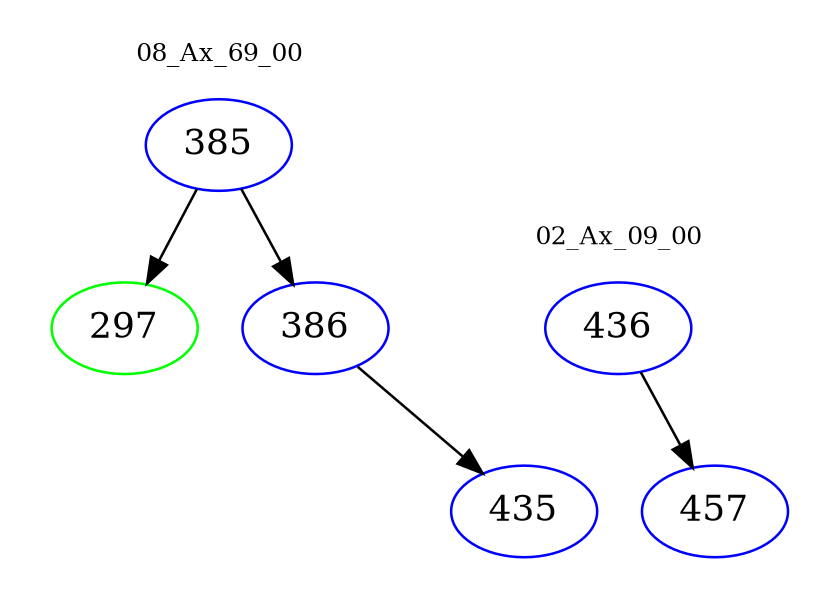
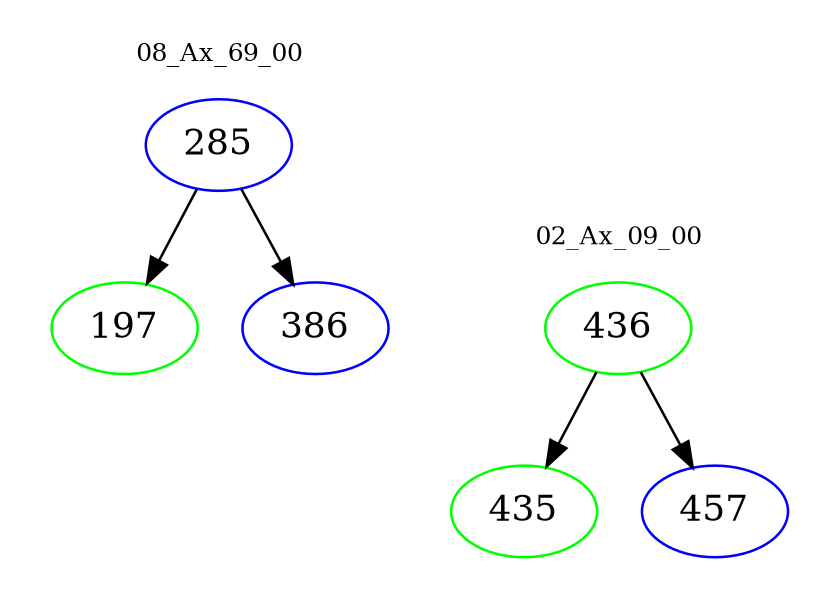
node "385": label "385" -> "285"
node "297": label "297" -> "197"
node "436": color blue -> green
edge "386" -> "435": now "436" -> "435"
node "435": color blue -> green
